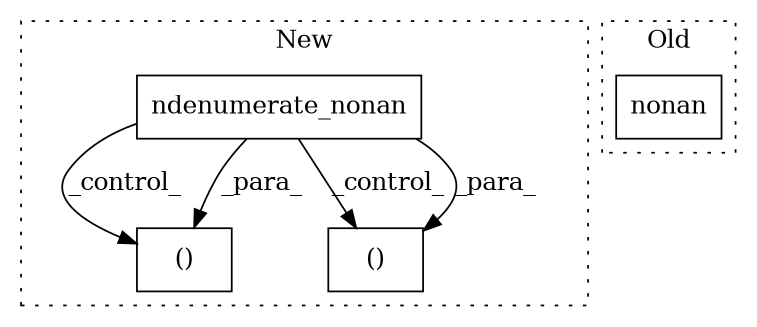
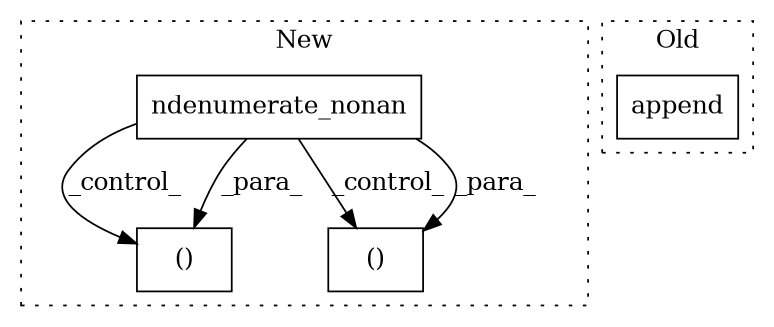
node "nonan": label "nonan" -> "append"
